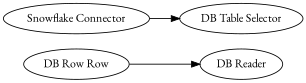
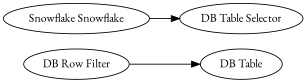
node "Snowflake Connector": label "Snowflake Connector" -> "Snowflake Snowflake"
node "DB Row Row": label "DB Row Row" -> "DB Row Filter"
node "DB Reader": label "DB Reader" -> "DB Table"
